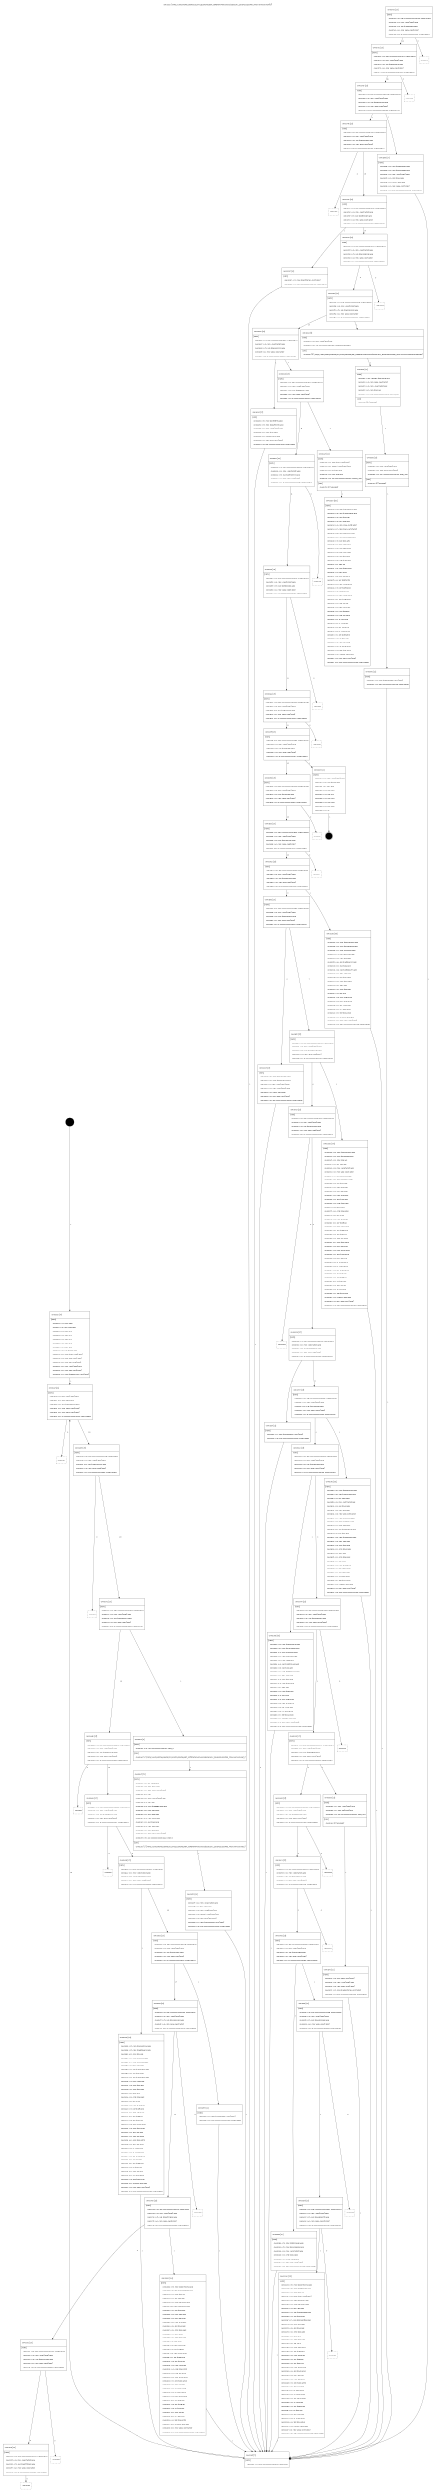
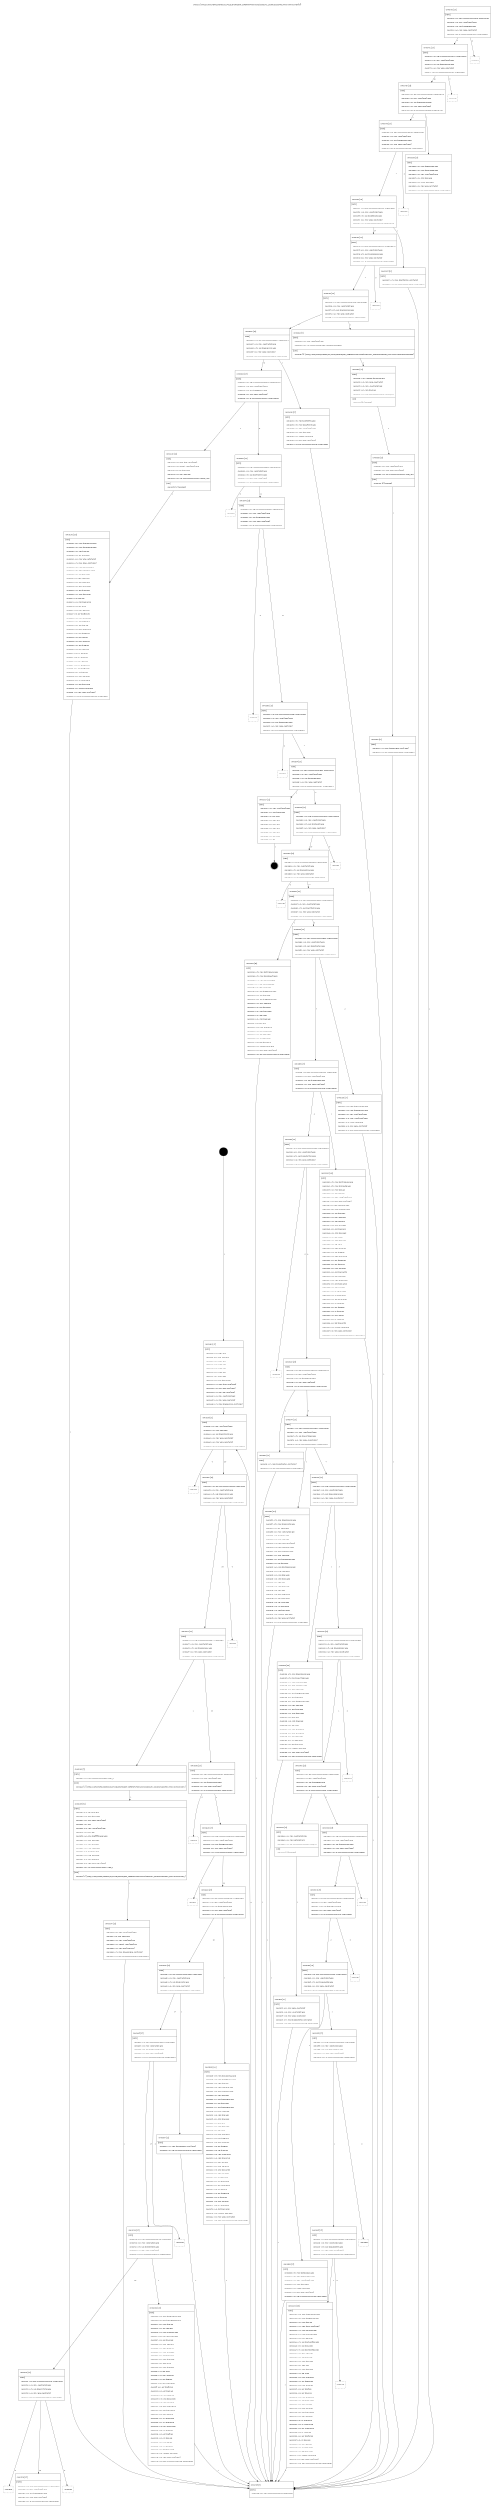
edge "0x401c80 [153]" -> "0x4024af [5]": added, label "1"
edge "0x40173a [25]" -> "0x40206e": now "0x401721 [25]" -> "0x40206e"
